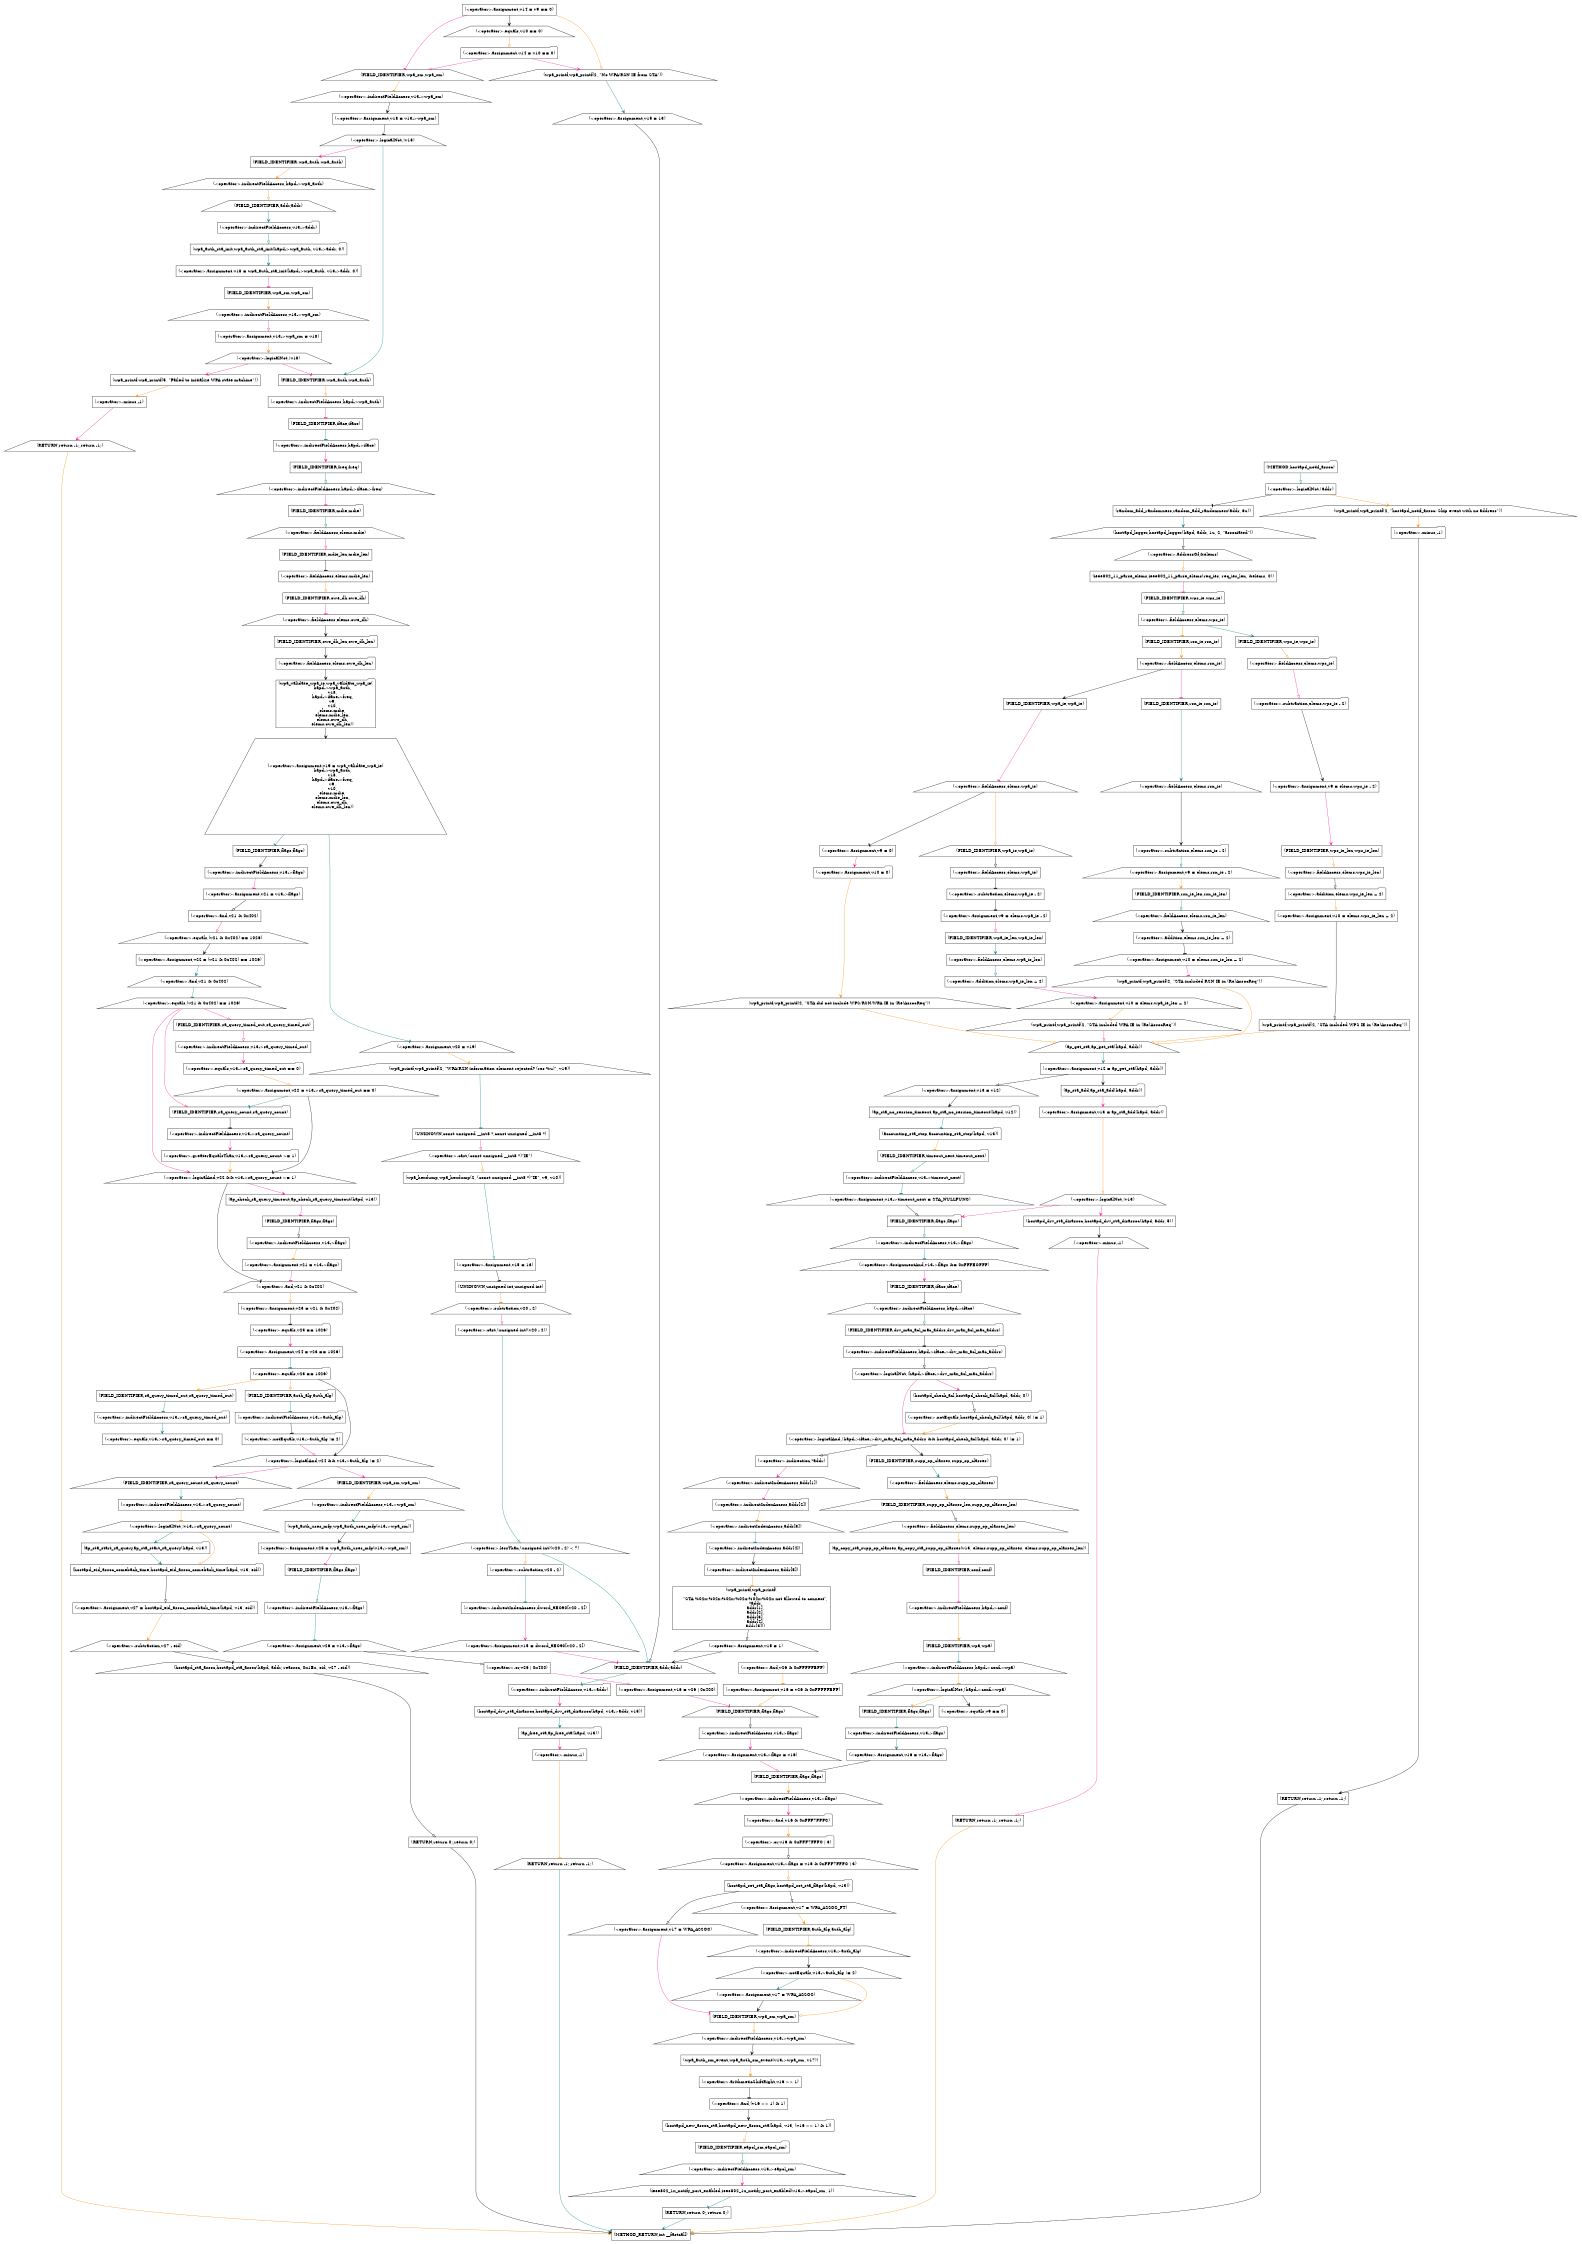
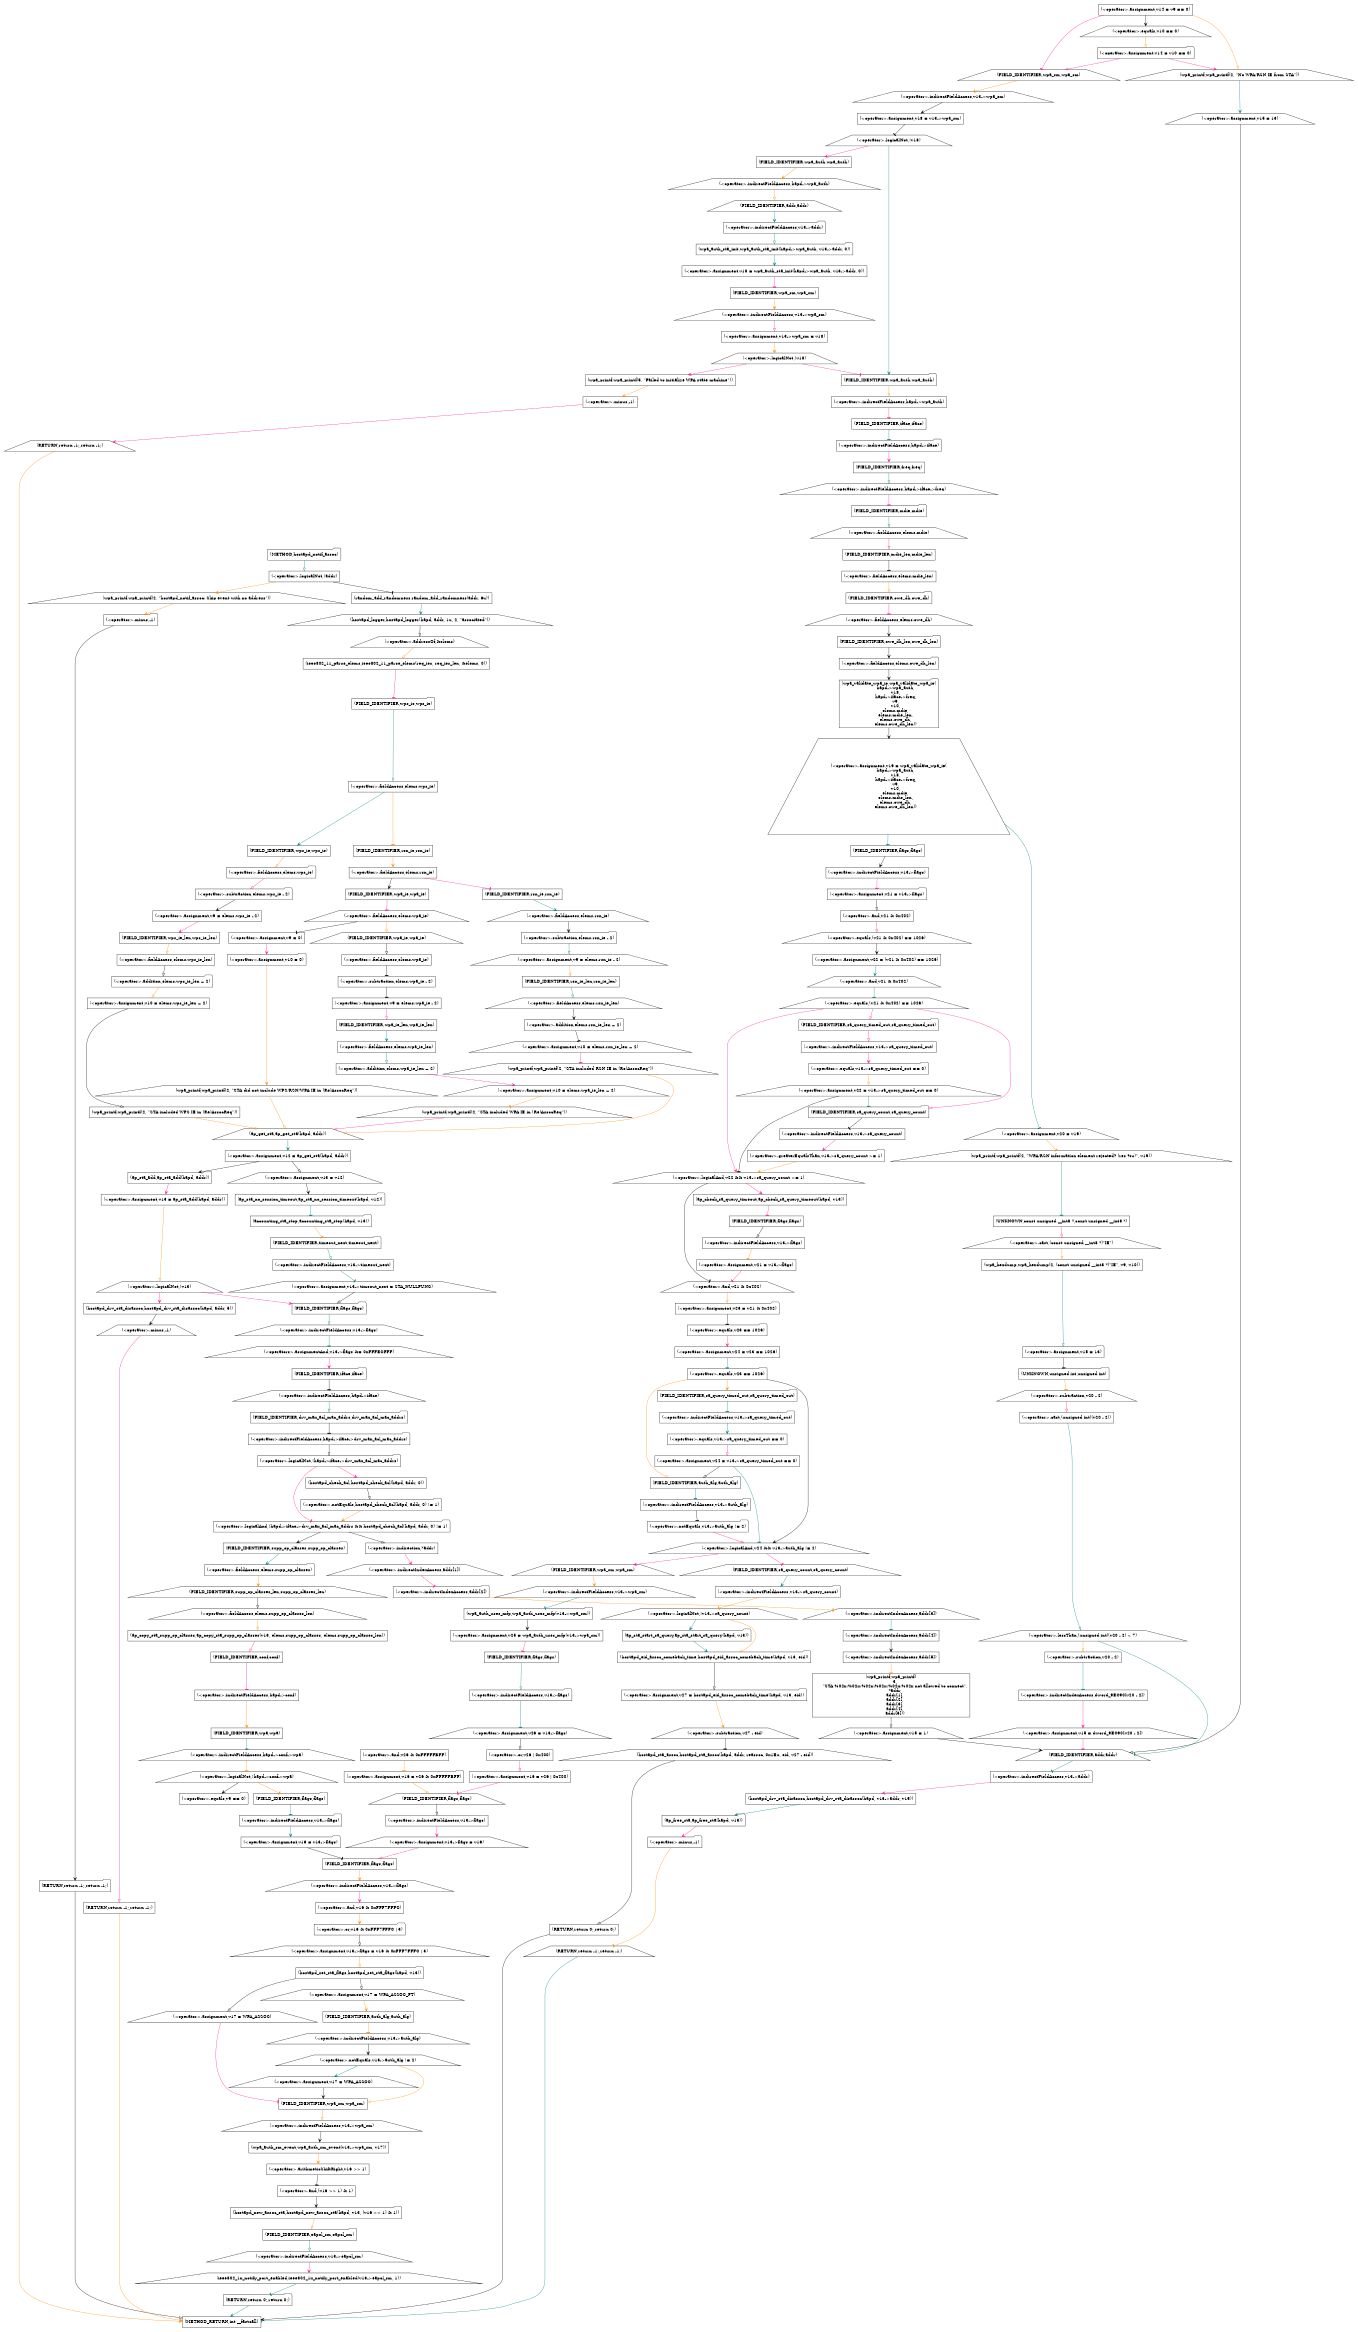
edge "(<operator>.assignment,v9 = elems.rsn_ie - 2)" -> "(FIELD_IDENTIFIER,rsn_ie_len,rsn_ie_len)": arrowhead vee -> onormal
node "(<operator>.assignment,v13 = ap_sta_add(hapd, addr))": shape folder -> box
node "(<operator>.assignment,v24 = v13->sa_query_timed_out == 0)": added
